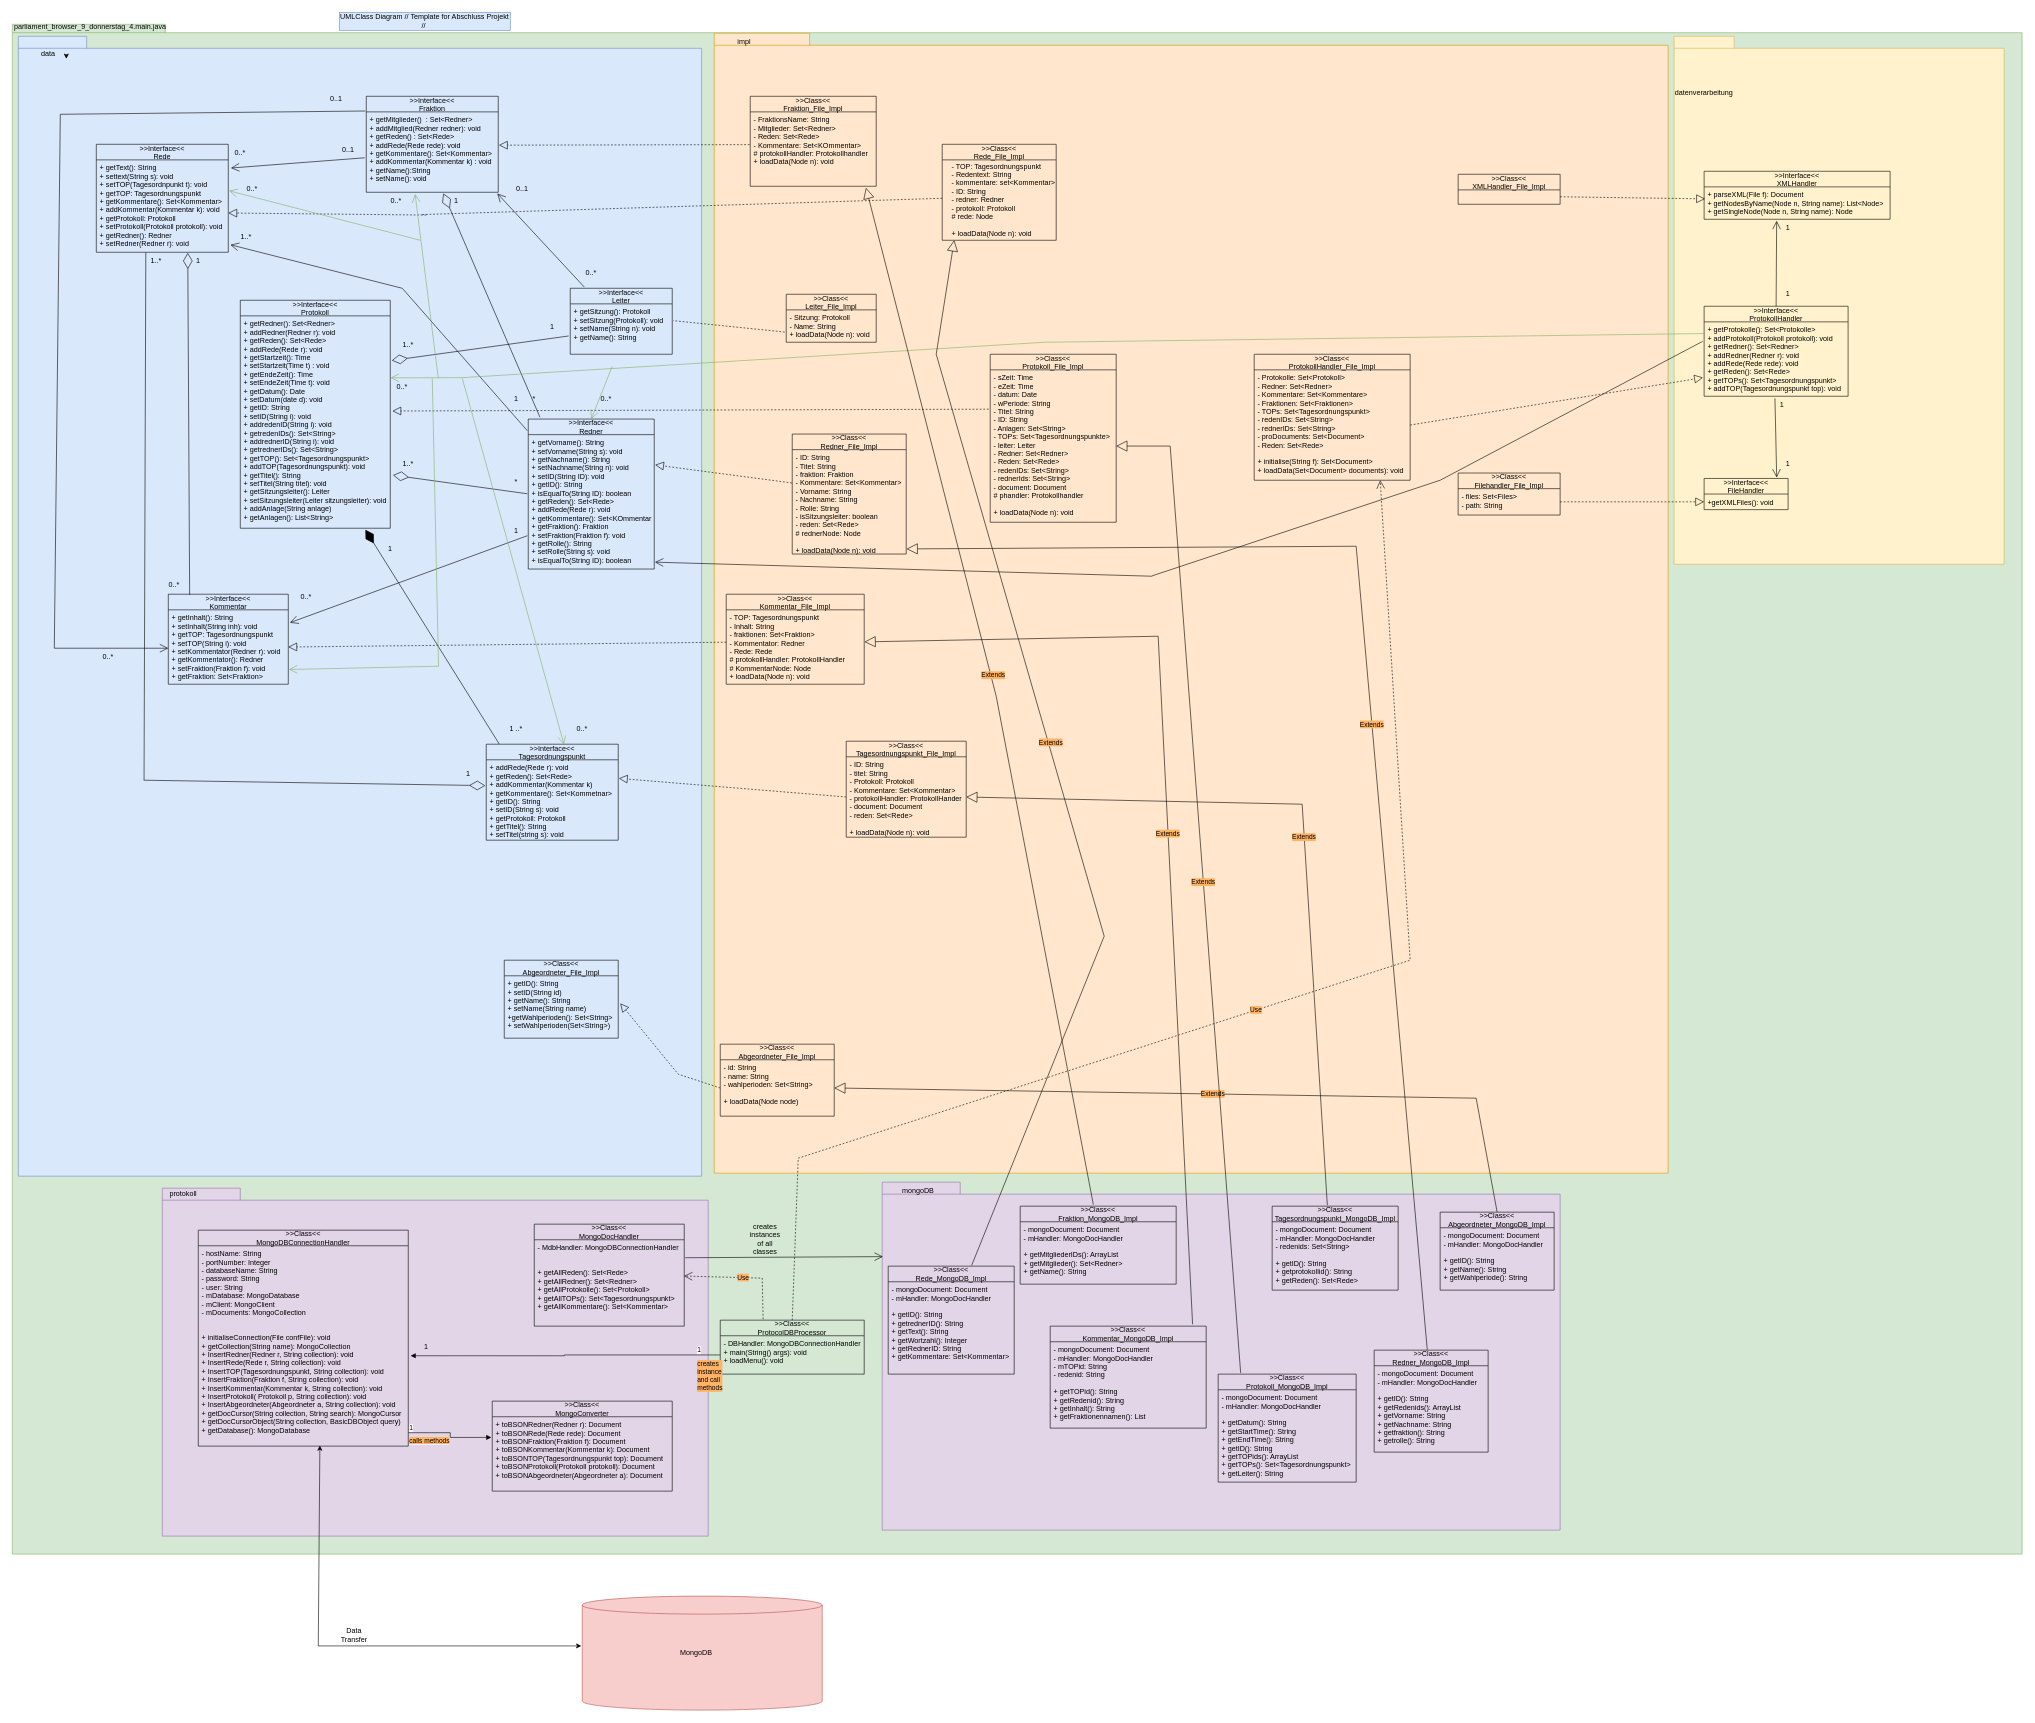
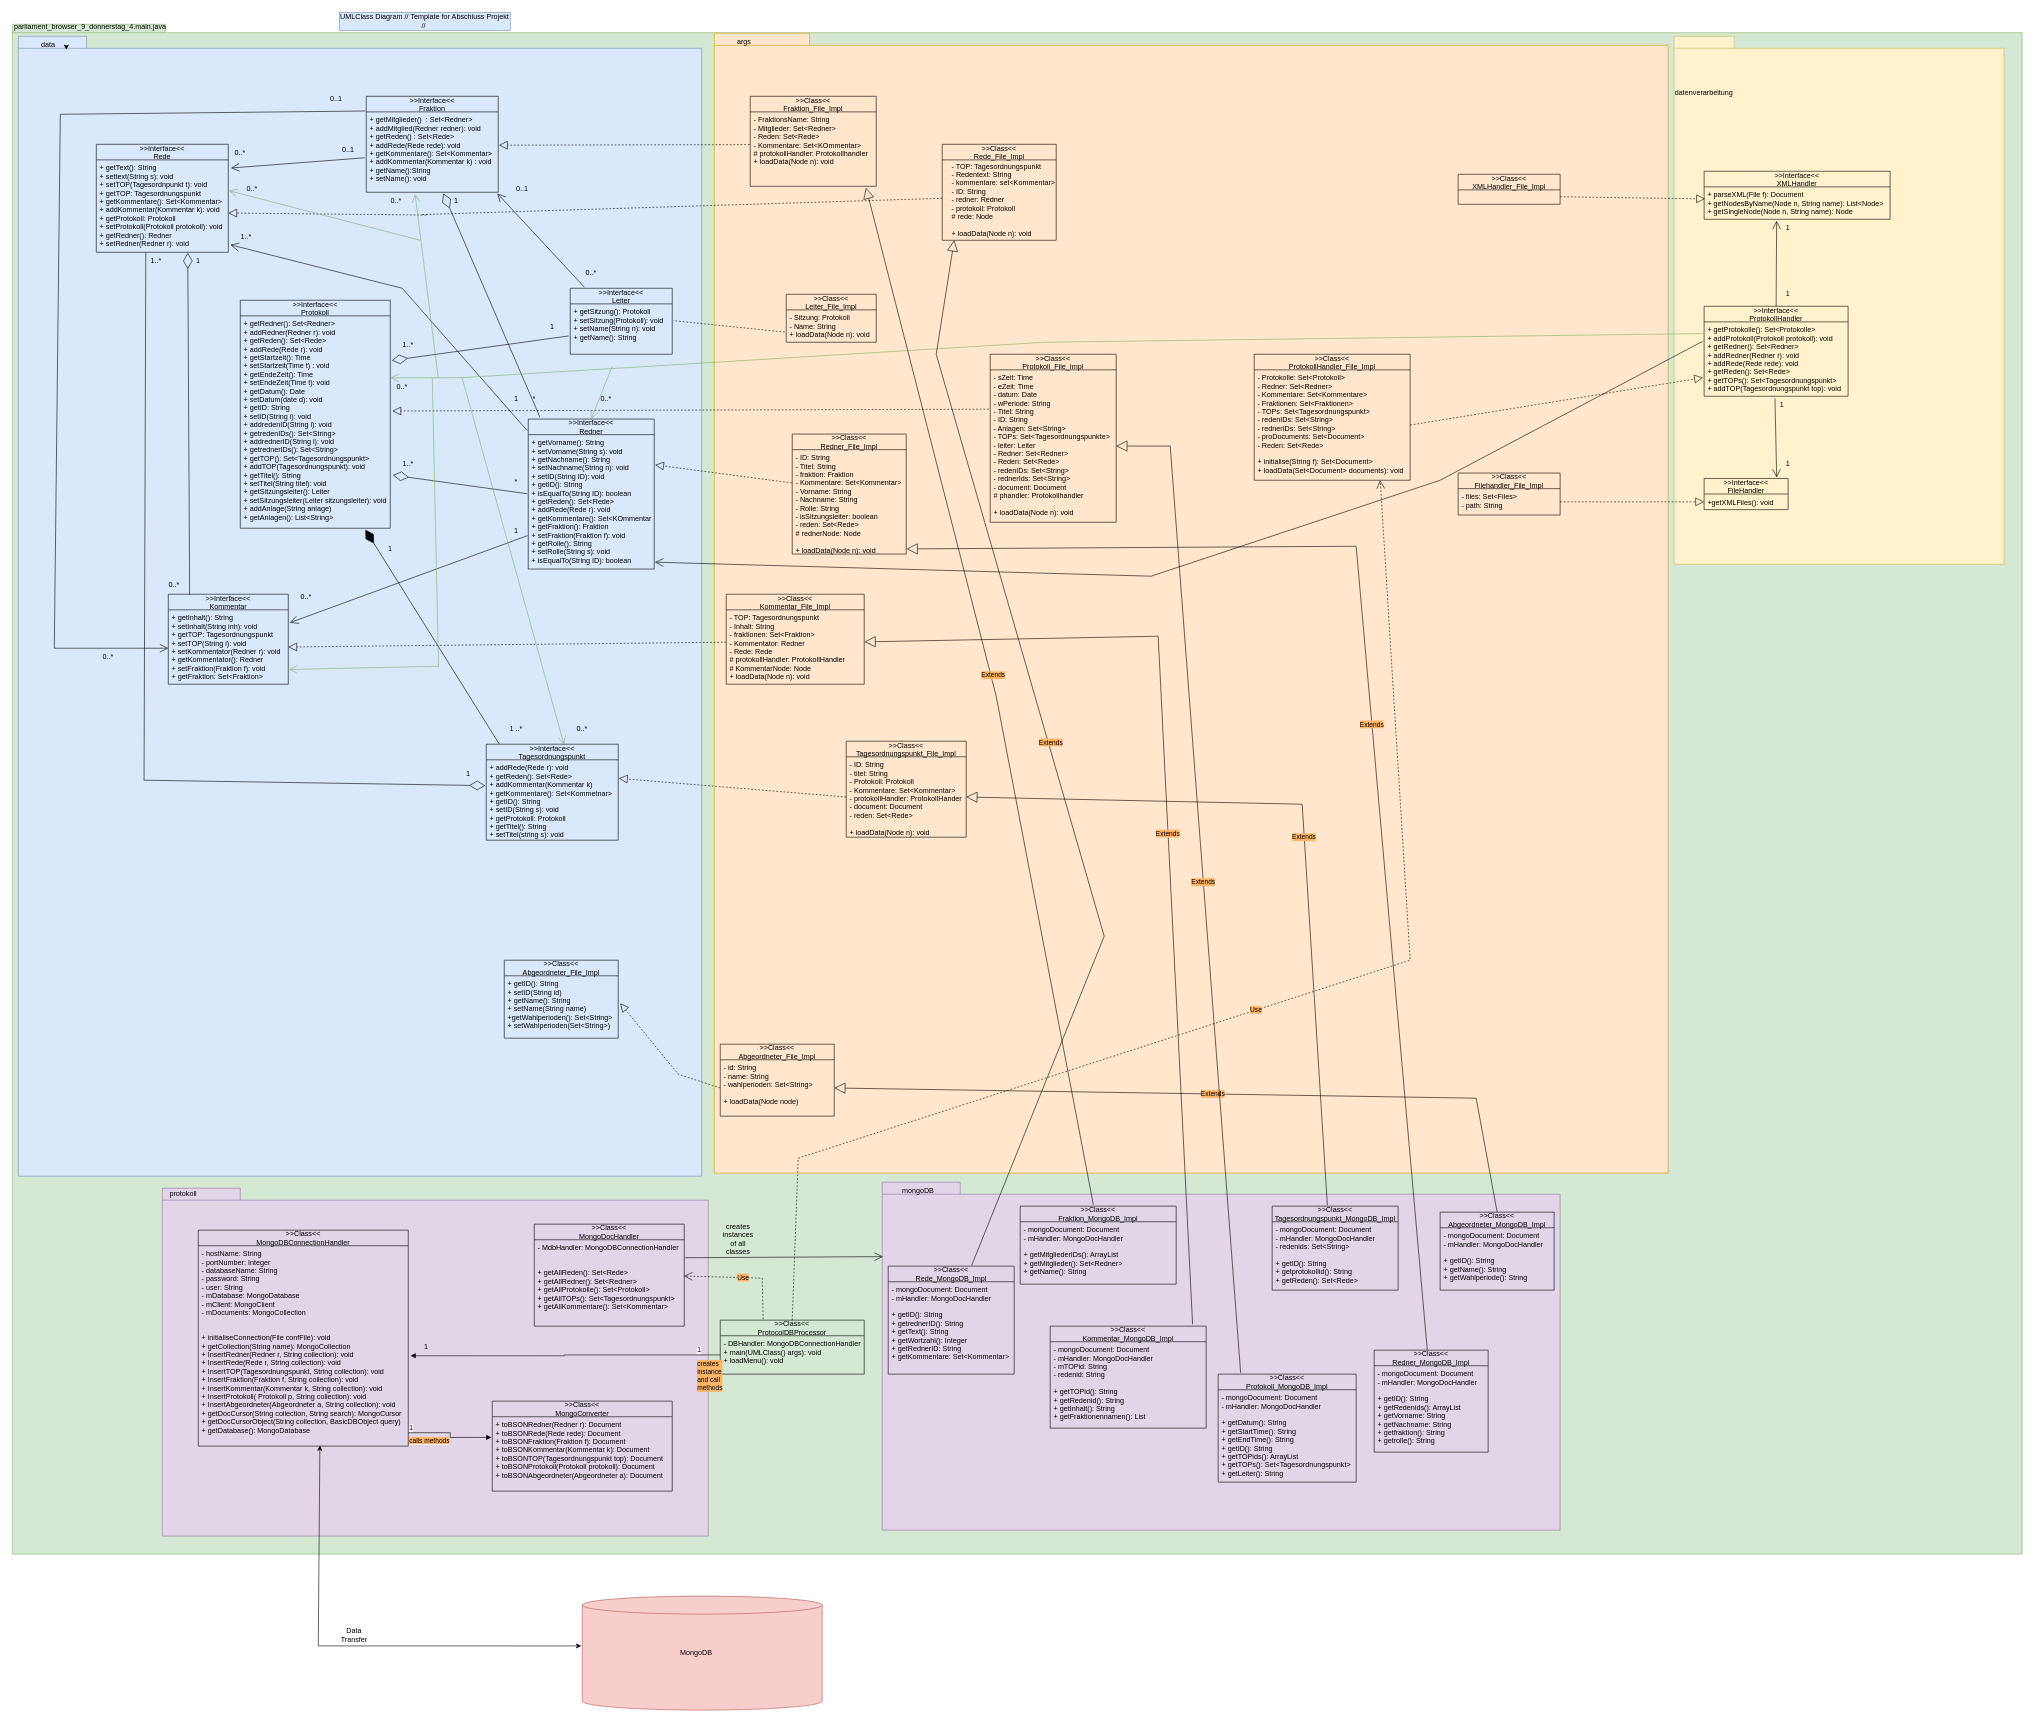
node "impl": label "impl" -> "args"
node "data": moved (48, 54) -> (48, 45)
node "creates instances of all classes": moved (765, 1239) -> (738, 1239)
node "- DBHandler: MongoDBConnectionHandler + main(String() args): void + loadMenu(): void": label "- DBHandler: MongoDBConnectionHandler + main(String() args): void + loadMenu(): void" -> "- DBHandler: MongoDBConnectionHandler + main(UMLClass() args): void + loadMenu(): void"
